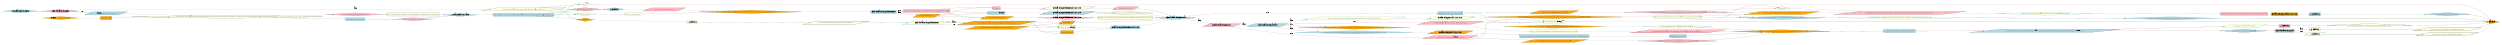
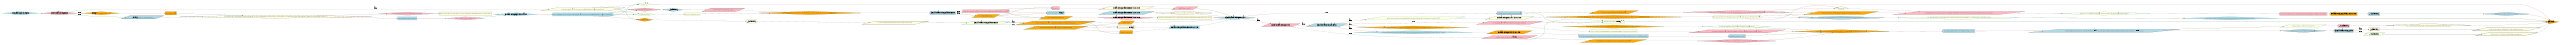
edge "Check boolean QuincyFight" -> "Quincy? เรายังโอเคกันยังอยู่หรือเปล่า?": added, label "true"
node "Boolean Check is now false.": label "Boolean Check is now false." -> "Boolean QuincyFight is now false."
